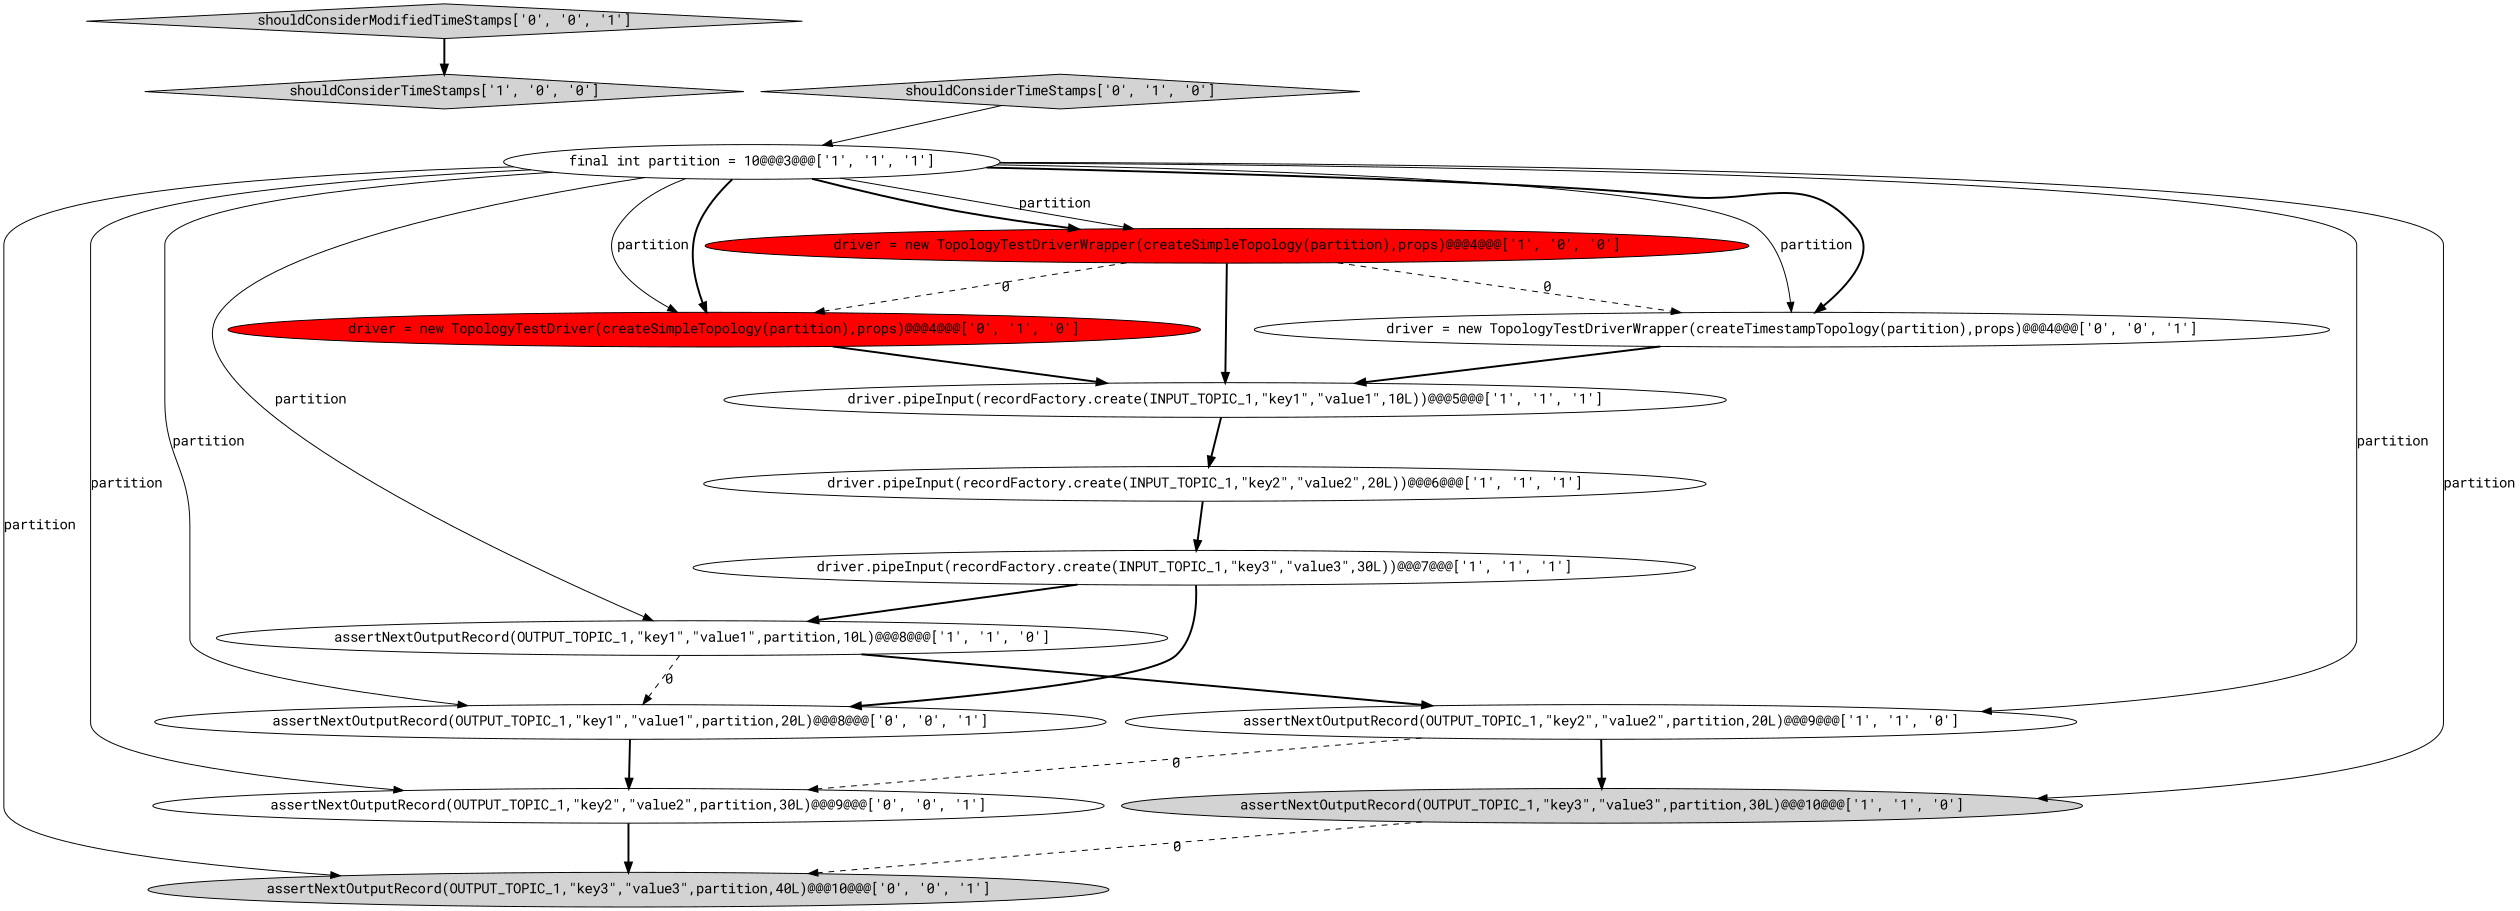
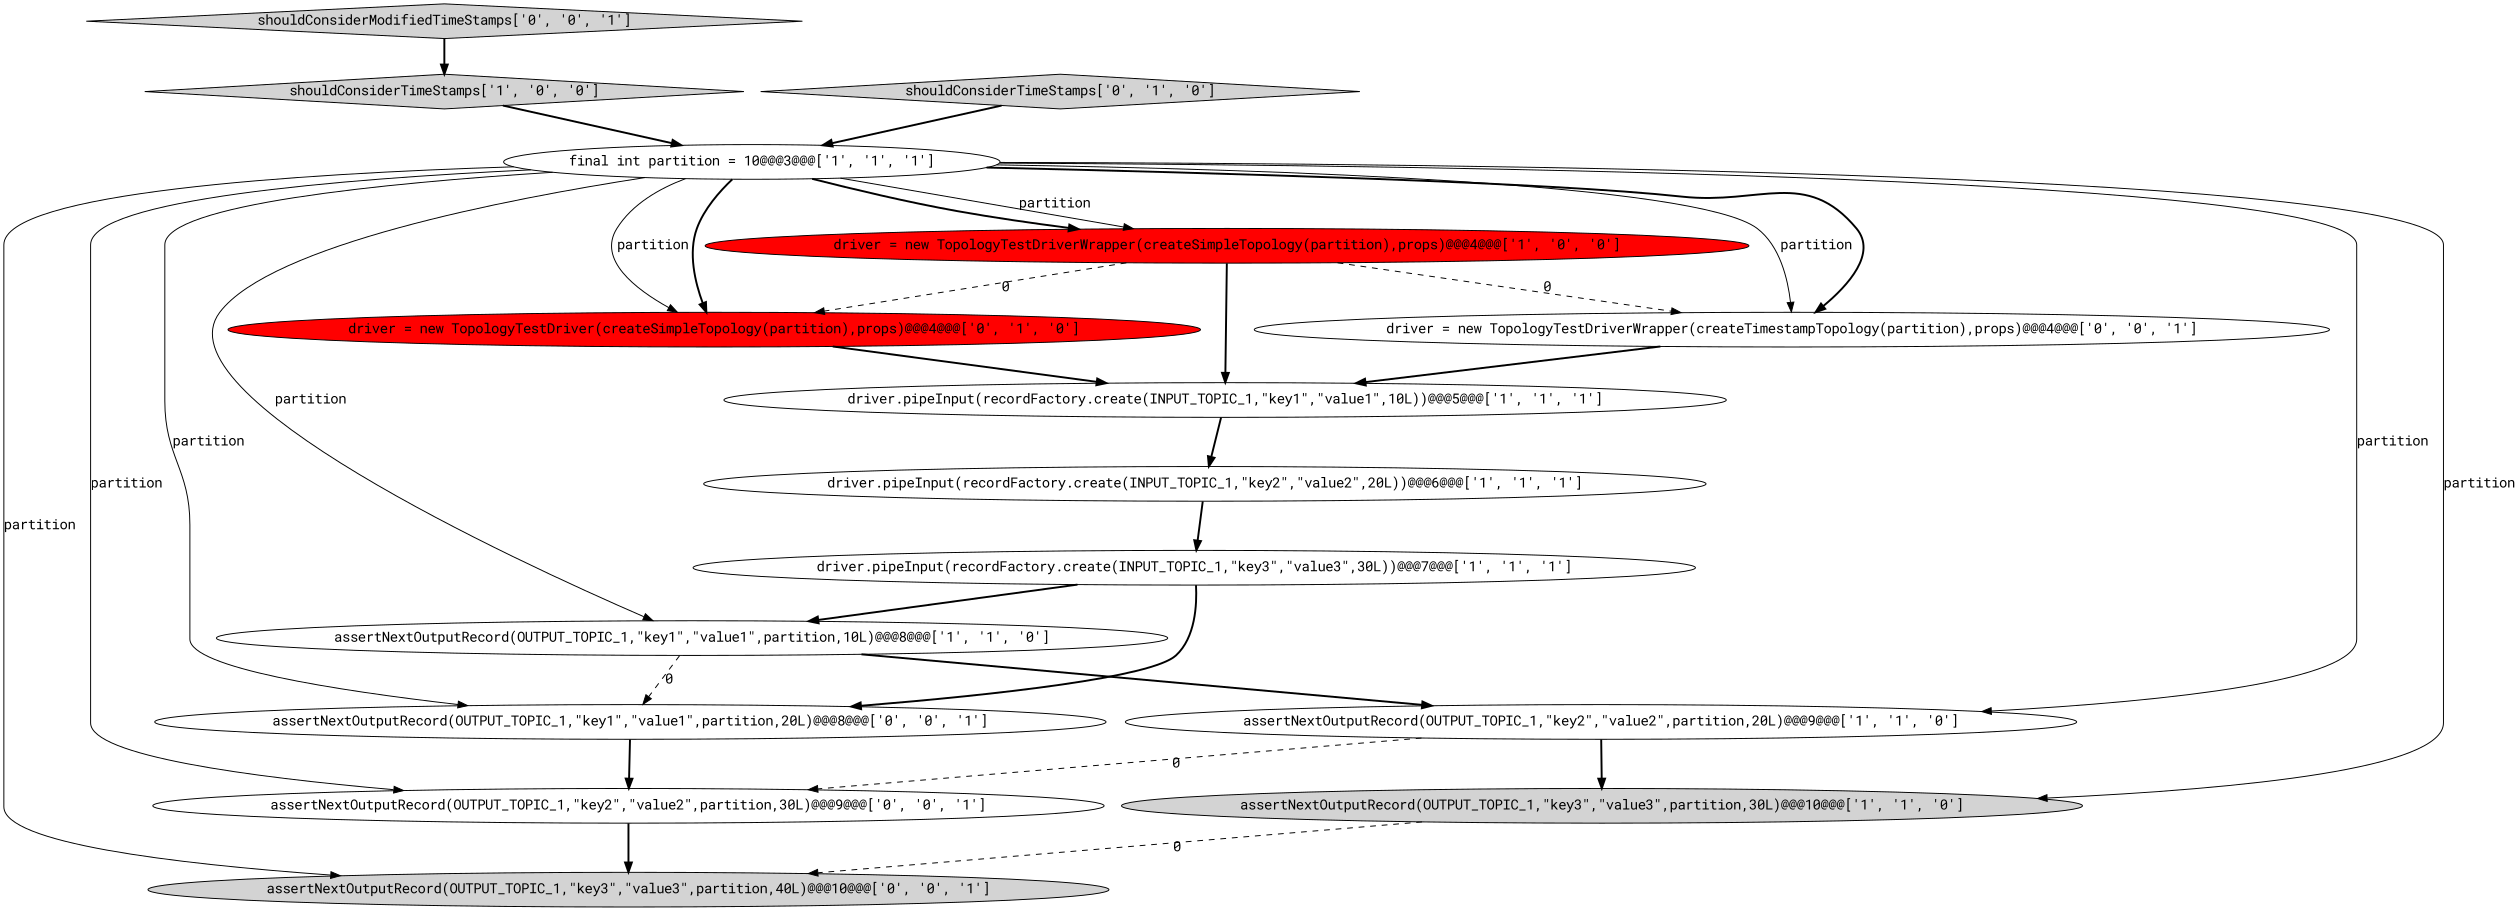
edge "shouldConsiderTimeStamps['1', '0', '0']" -> "final int partition = 10@@@3@@@['1', '1', '1']": added
edge "shouldConsiderTimeStamps['0', '1', '0']" -> "final int partition = 10@@@3@@@['1', '1', '1']": style solid -> bold
